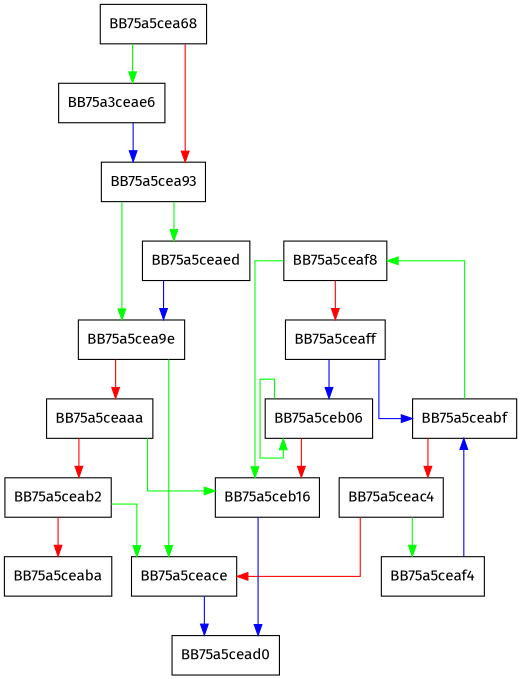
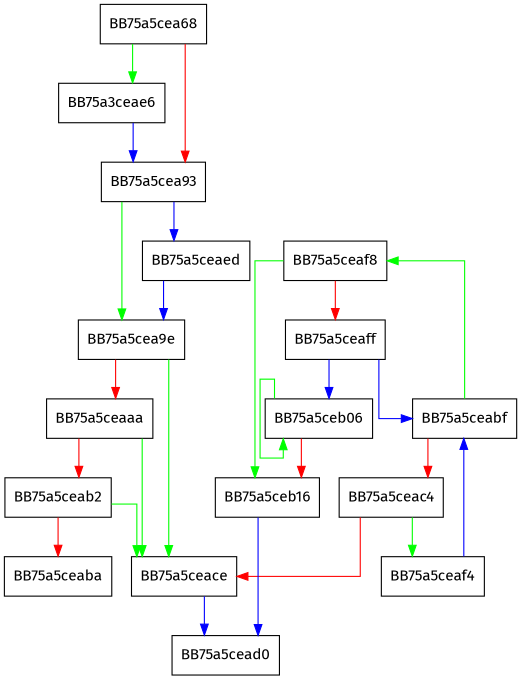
edge "BB75a5cea93" -> "BB75a5ceaed": color green -> blue
edge "BB75a5ceaaa" -> "BB75a5ceb16": now "BB75a5ceaaa" -> "BB75a5ceace"
